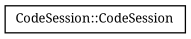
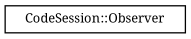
node "CodeSession::CodeSession": label "CodeSession::CodeSession" -> "CodeSession::Observer"
